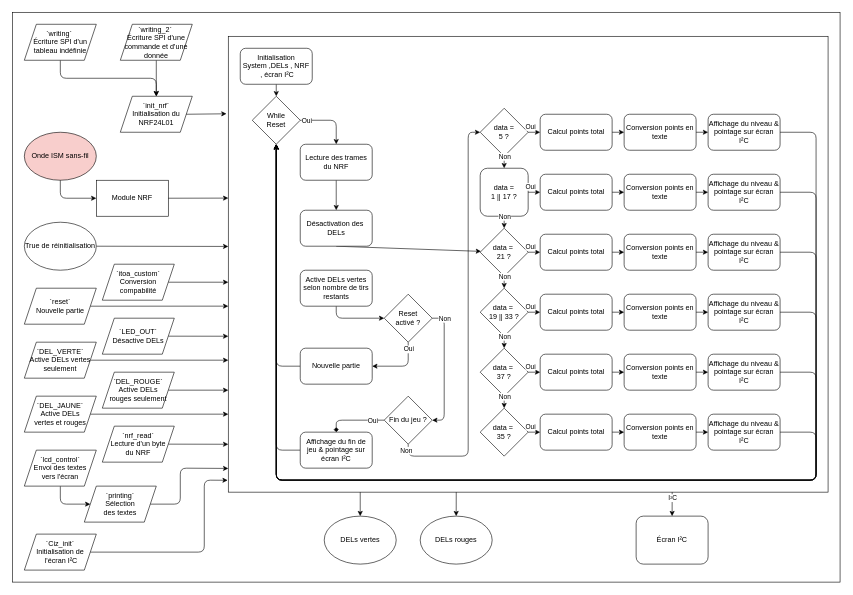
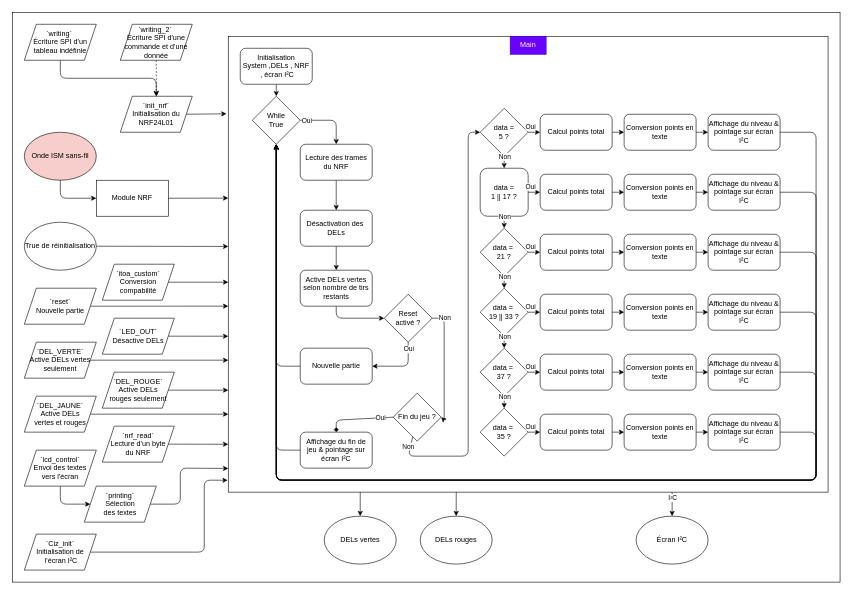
node "Main": added
edge "`writing_2` Écriture SPI d'une commande et d'une donnée" -> "`init_nrf` Initialisation du NRF24L01": style solid -> dashed
node "While Reset": label "While Reset" -> "While True"
edge "Désactivation des DELs" -> "data = 21 ?": now "Désactivation des DELs" -> "Active DELs vertes selon nombre de tirs restants"
node "Fin du jeu ?": moved (408, 420) -> (417, 417)
node "Écran I²C": shape rounded rectangle -> ellipse
